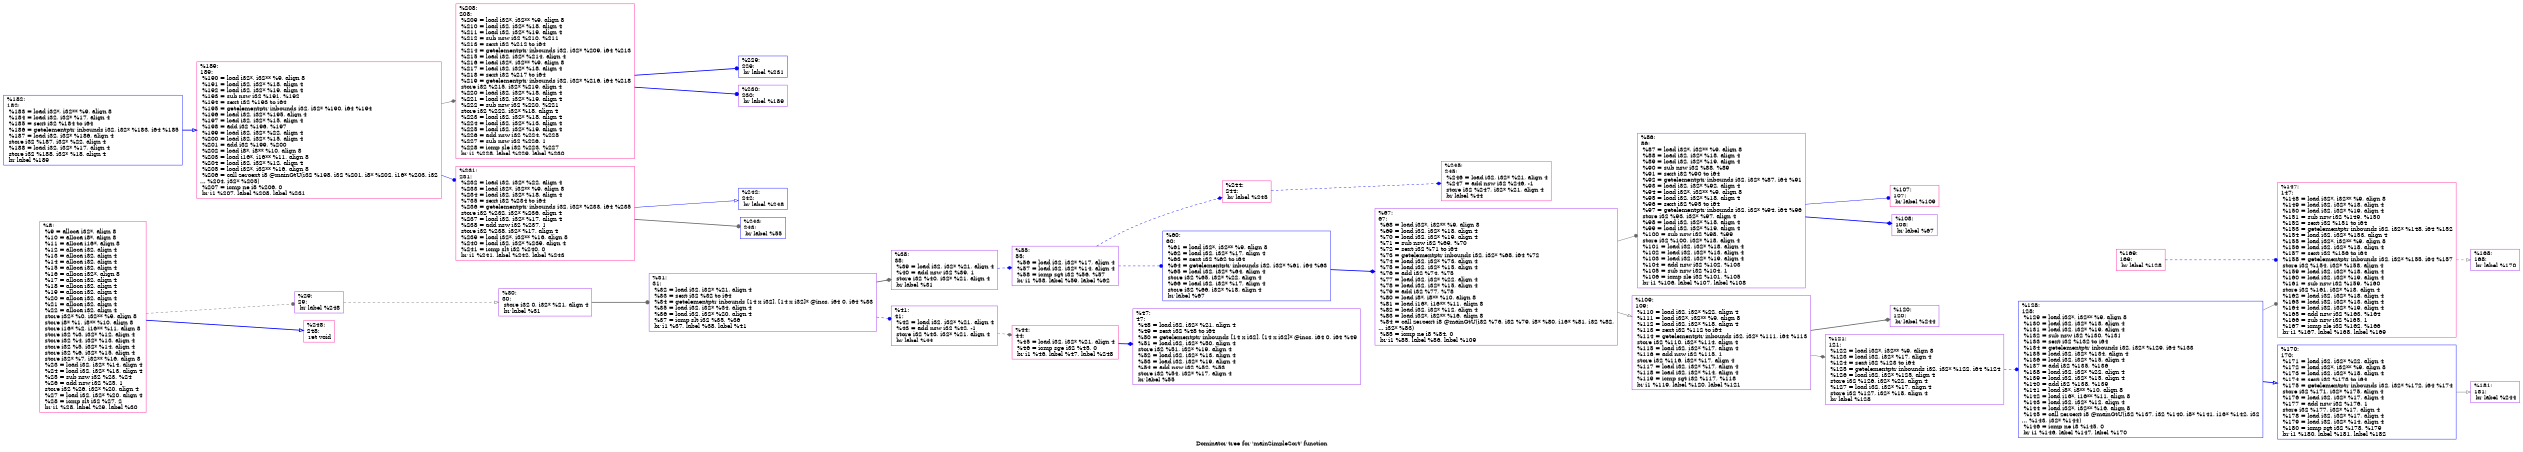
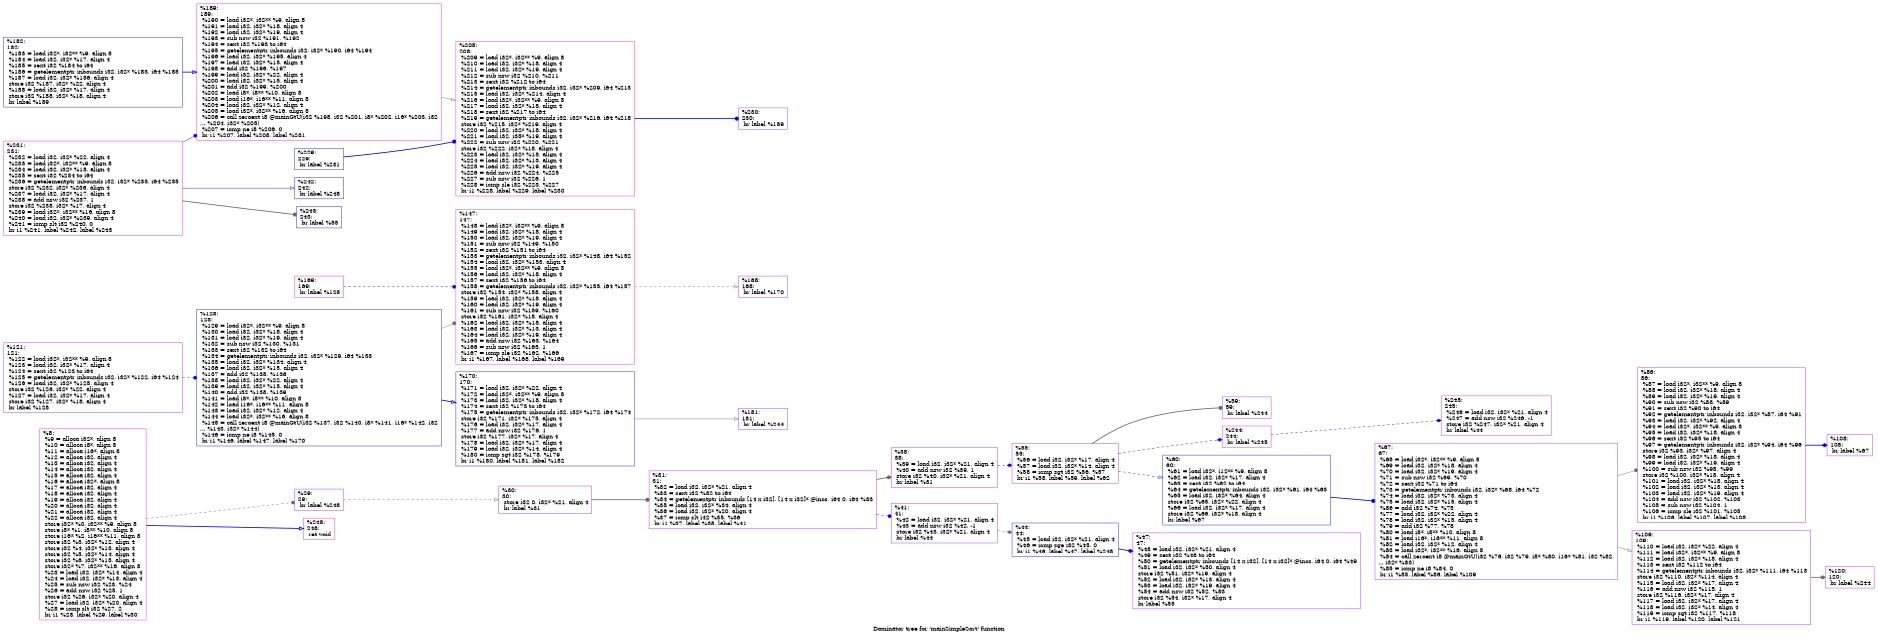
edge "%208:" -> "%229:": reversed
node "%208:": text "%221 = load i32, i32* %19, align 4" -> "%221 = load i32, i35* %19, align 4"
edge "%189:" -> "%208:": arrowhead diamond -> onormal
edge "%189:" -> "%231:": reversed
node "%107:": removed
node "%231:": text "%735 = sext i32 %234 to i64" -> "%235 = sext i32 %234 to i64"
node "%60:": text "%61 = load i32*, i32** %9, align 8" -> "%61 = load i32*, i12** %9, align 8"
edge "%55:" -> "%60:": arrowhead dot -> onormal
edge "%60:" -> "%67:": arrowhead diamond -> dot
node "%67:": text "%76 = add i32 %74, %75" -> "%86 = add i32 %74, %75"
node "%31:": text "%37 = icmp slt i32 %35, %36" -> "%37 = icmp slt i42 %35, %36"
node "%44:": color deeppink -> blue
edge "%109:" -> "%121:": removed
node "%59:": added
